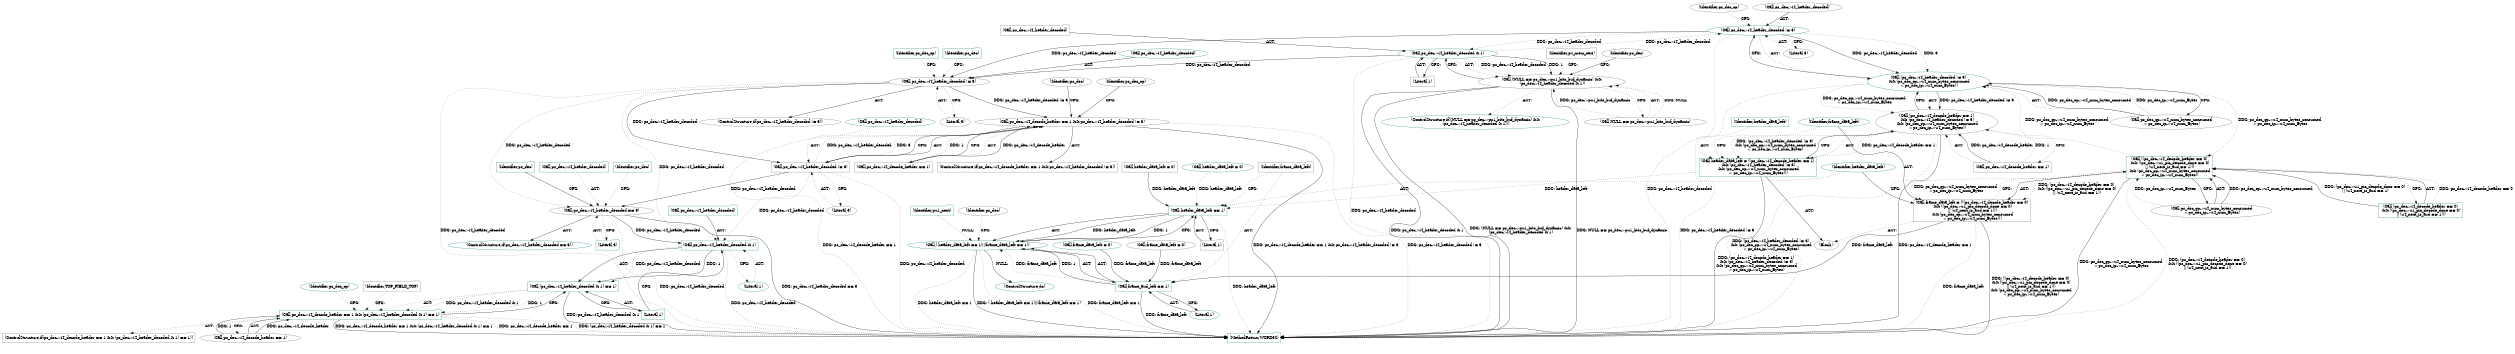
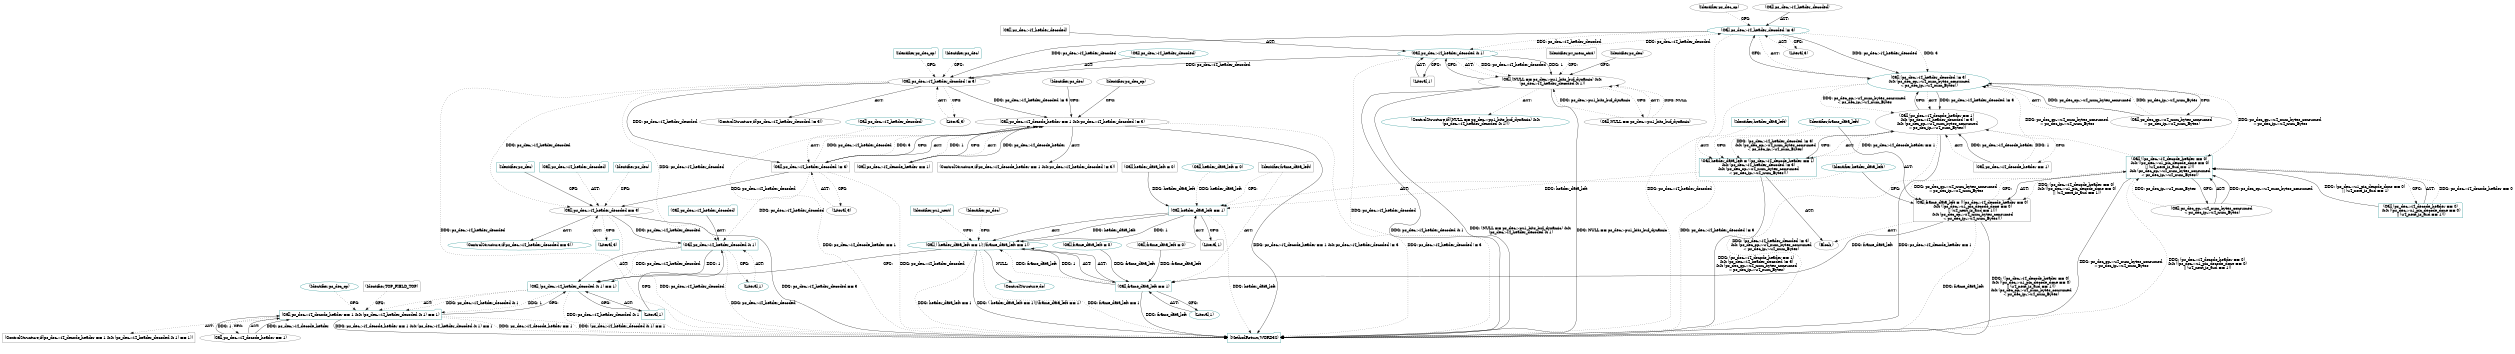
edge "(Identifier,pu1_next)" -> "(Call,( header_data_left == 1)||(frame_data_left == 1))": label "NULL: " -> "CFG: "
edge "(Call,( header_data_left == 1)||(frame_data_left == 1))" -> "(Call,header_data_left == 1)": now "(Call,( header_data_left == 1)||(frame_data_left == 1))" -> "(Call,(ps_dec->i4_header_decoded & 1) == 1)"
node "(Call,frame_aud_left == 1)": label "(Call,frame_aud_left == 1)" -> "(Call,frame_data_left == 1)"
edge "(Call,(ps_dec->i4_header_decoded & 1) == 1)" -> "(MethodReturn,WORD32)": style solid -> dotted
